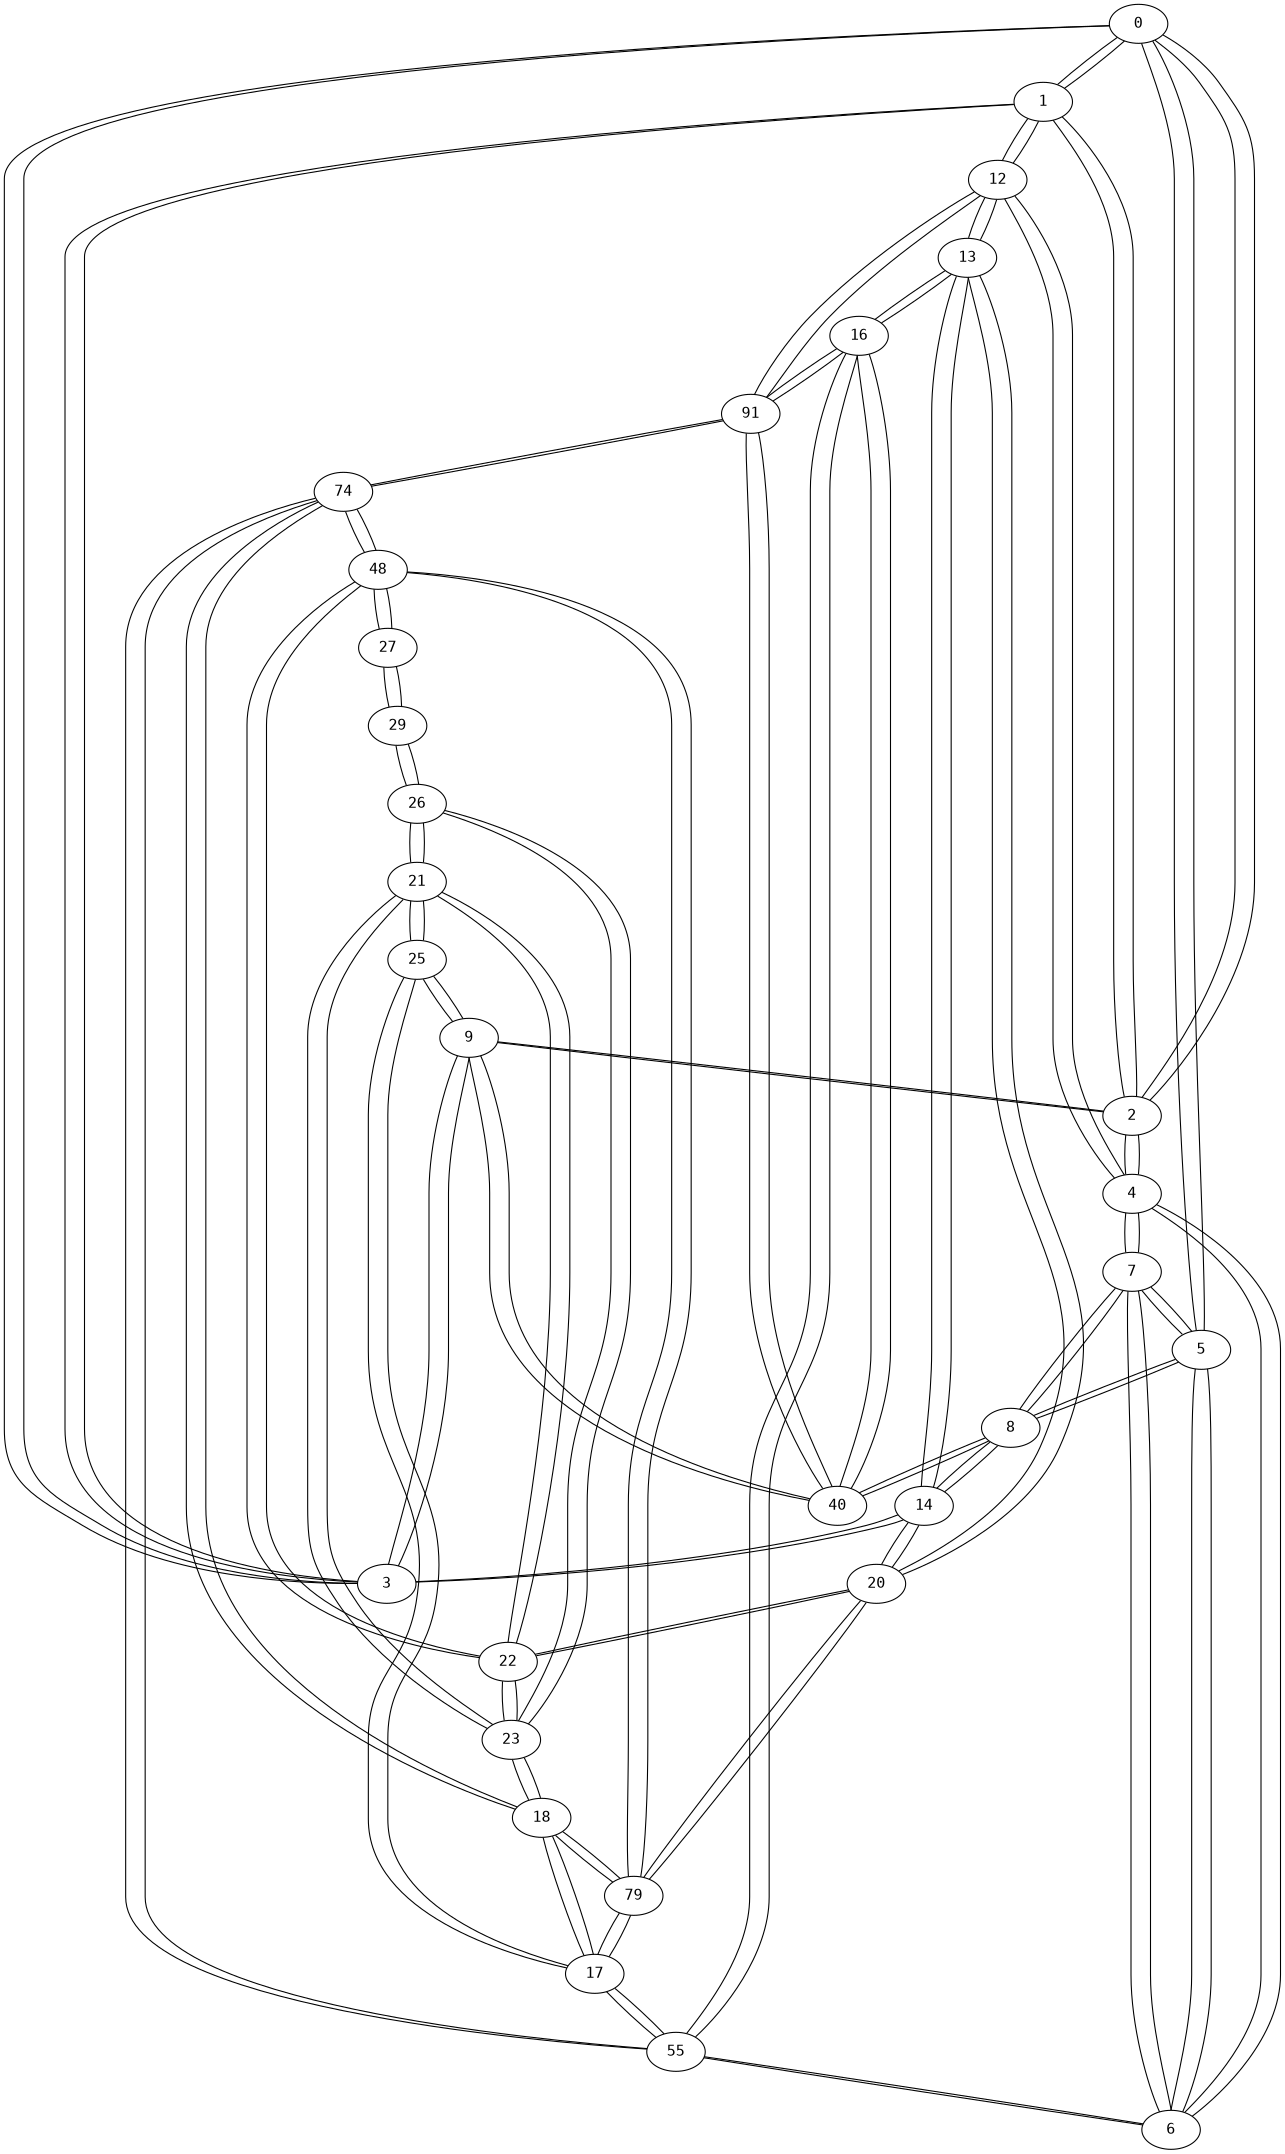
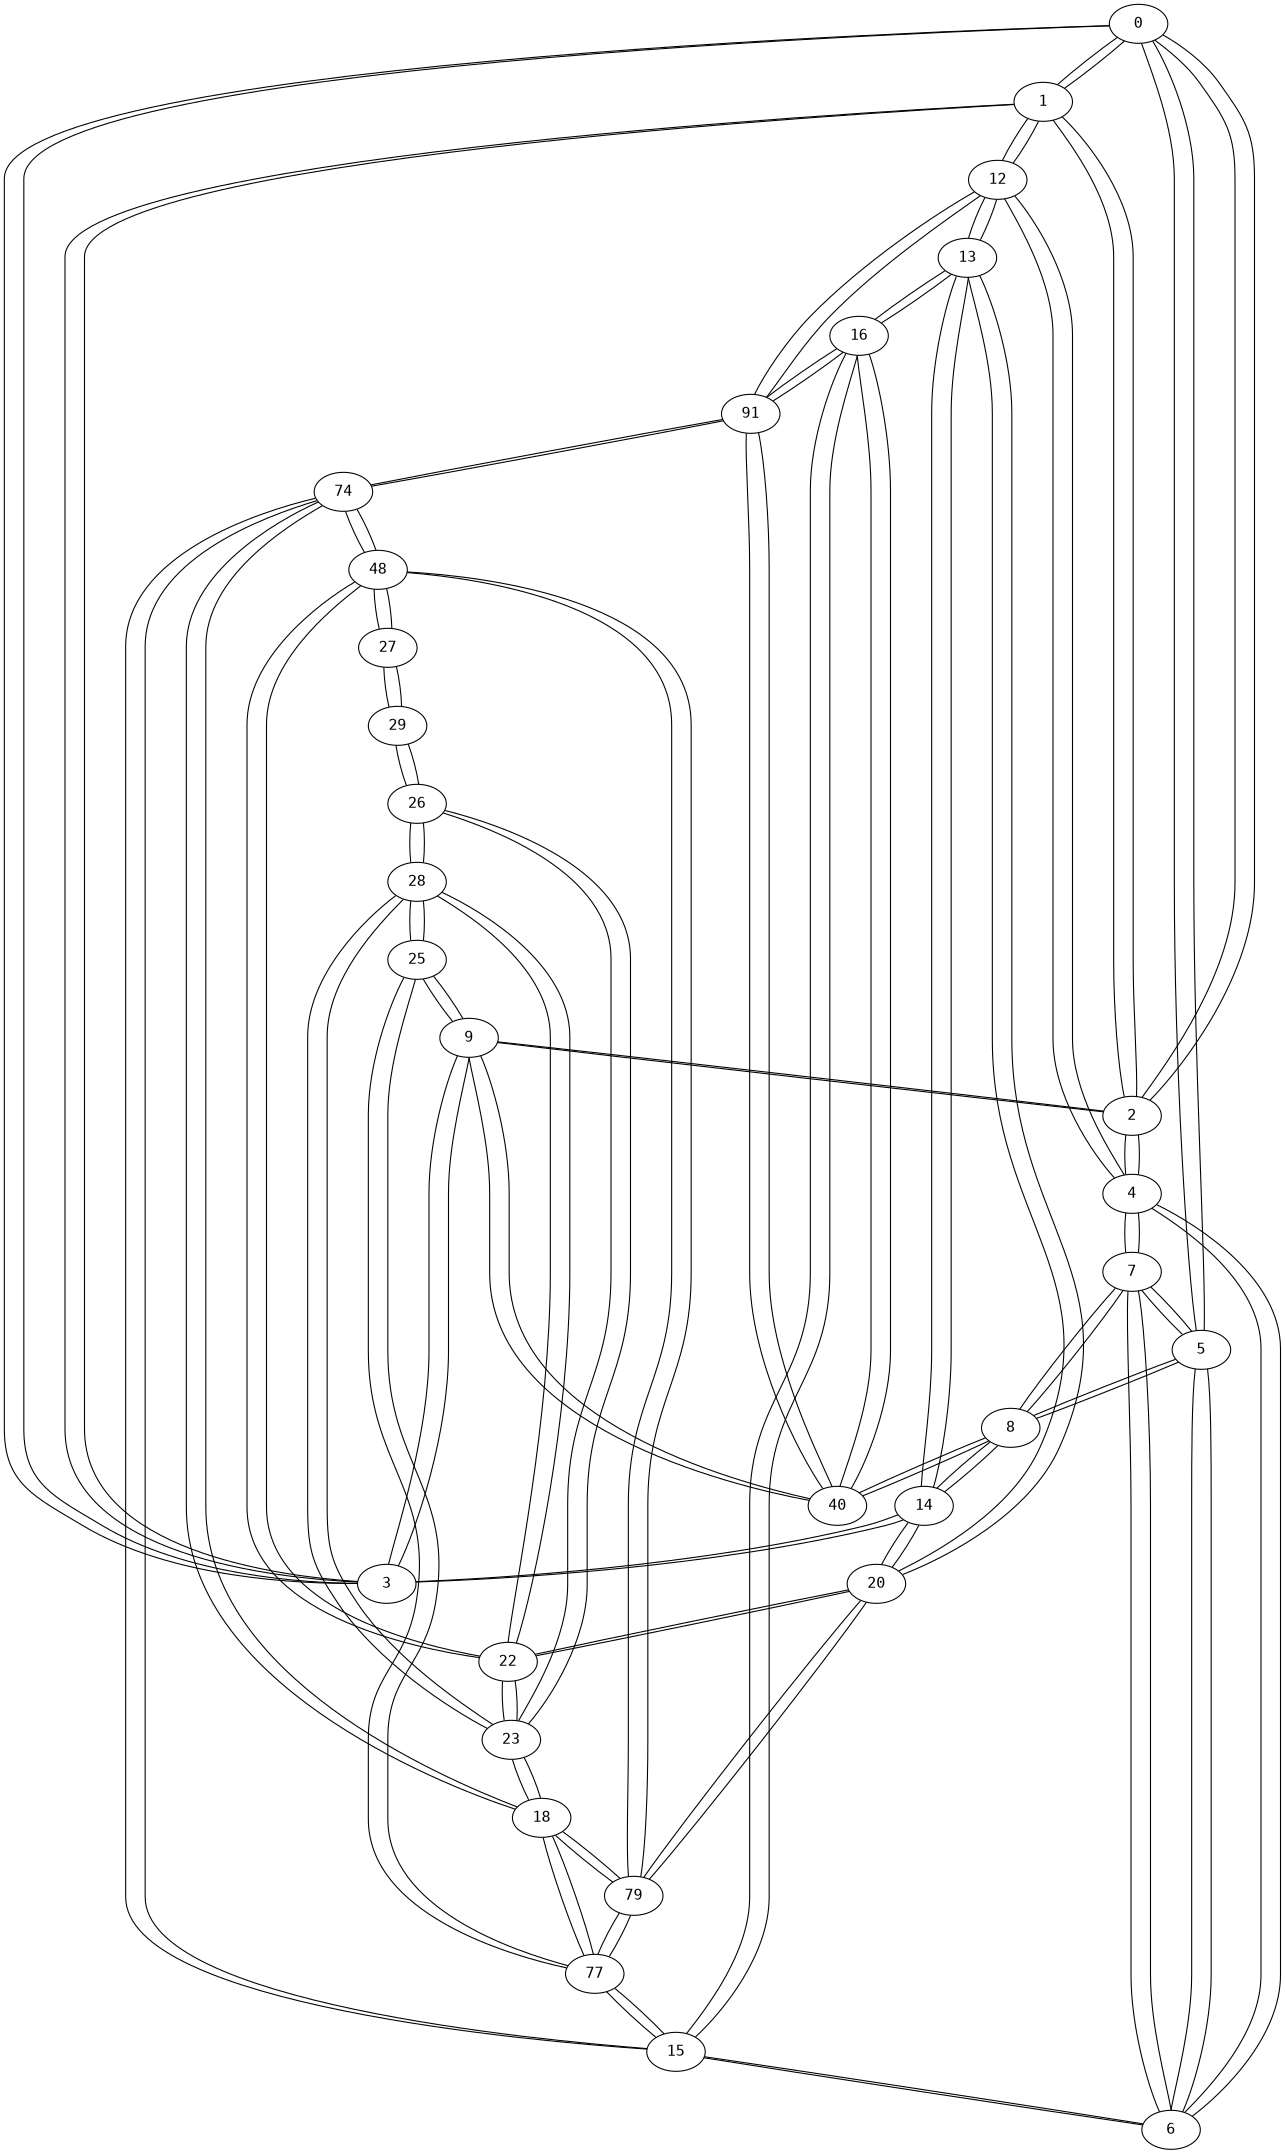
node "21": label "21" -> "28"
node "17": label "17" -> "77"
node "55": label "55" -> "15"
